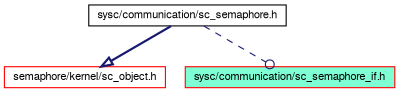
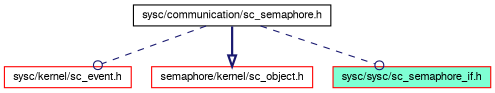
node "sysc/kernel/sc_event.h": added
node "sysc/communication/sc_semaphore_if.h": label "sysc/communication/sc_semaphore_if.h" -> "sysc/sysc/sc_semaphore_if.h"
